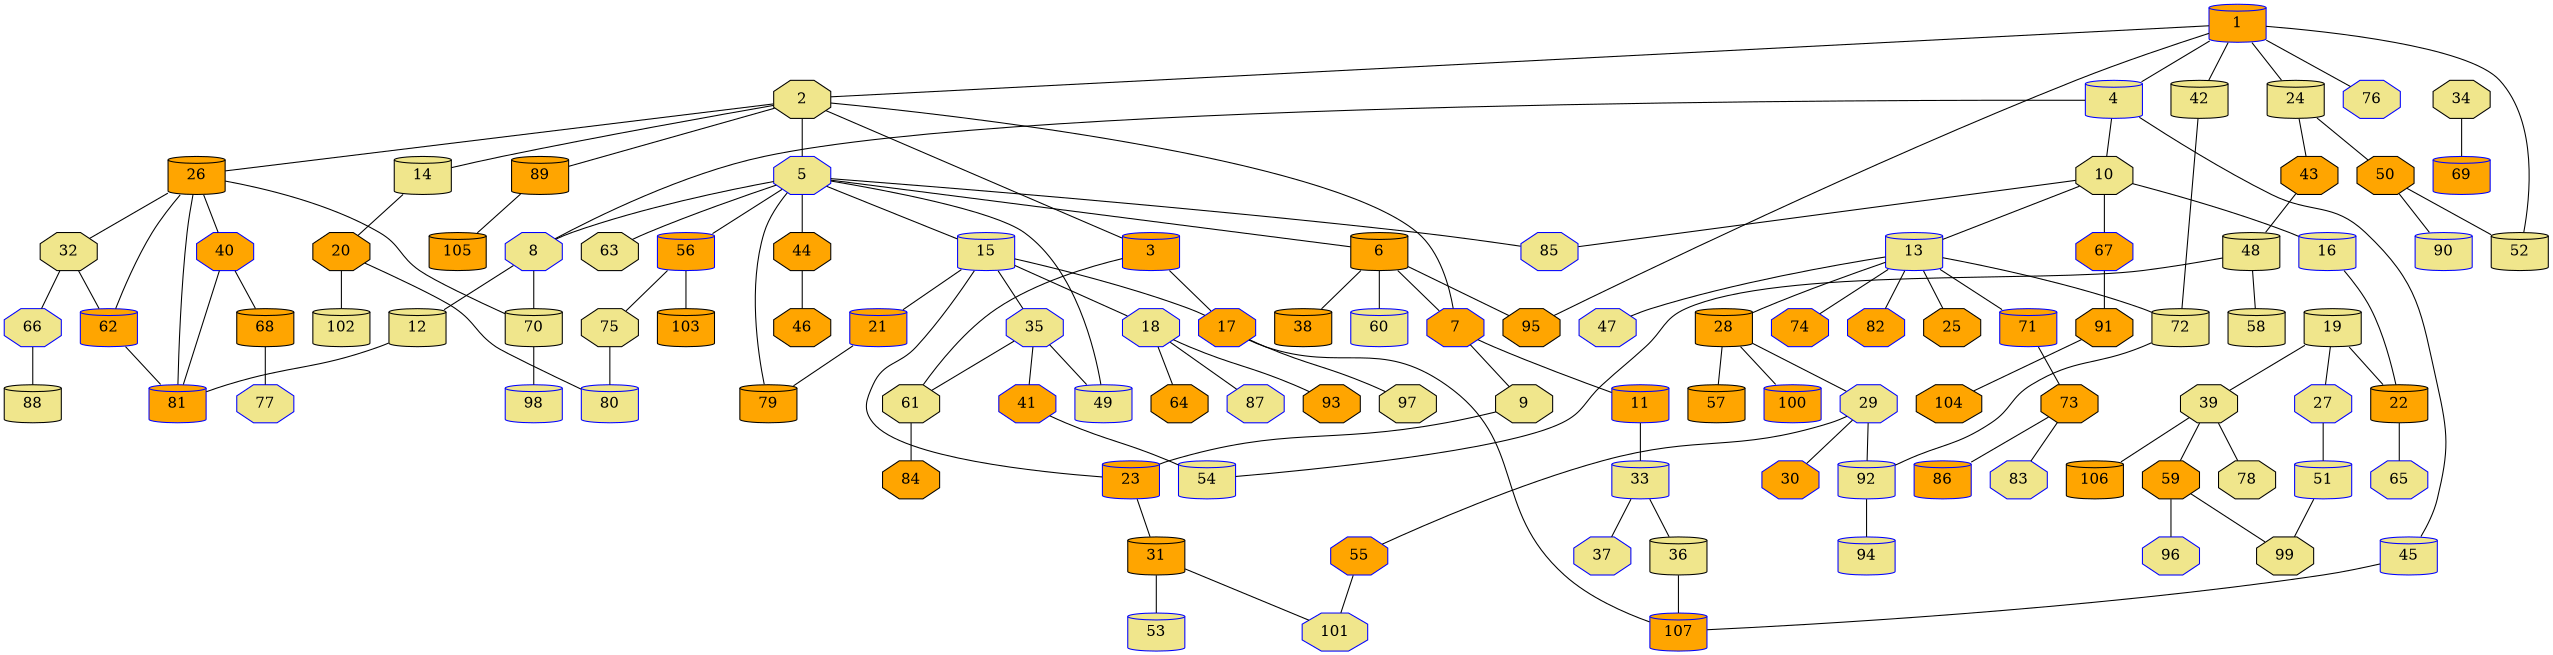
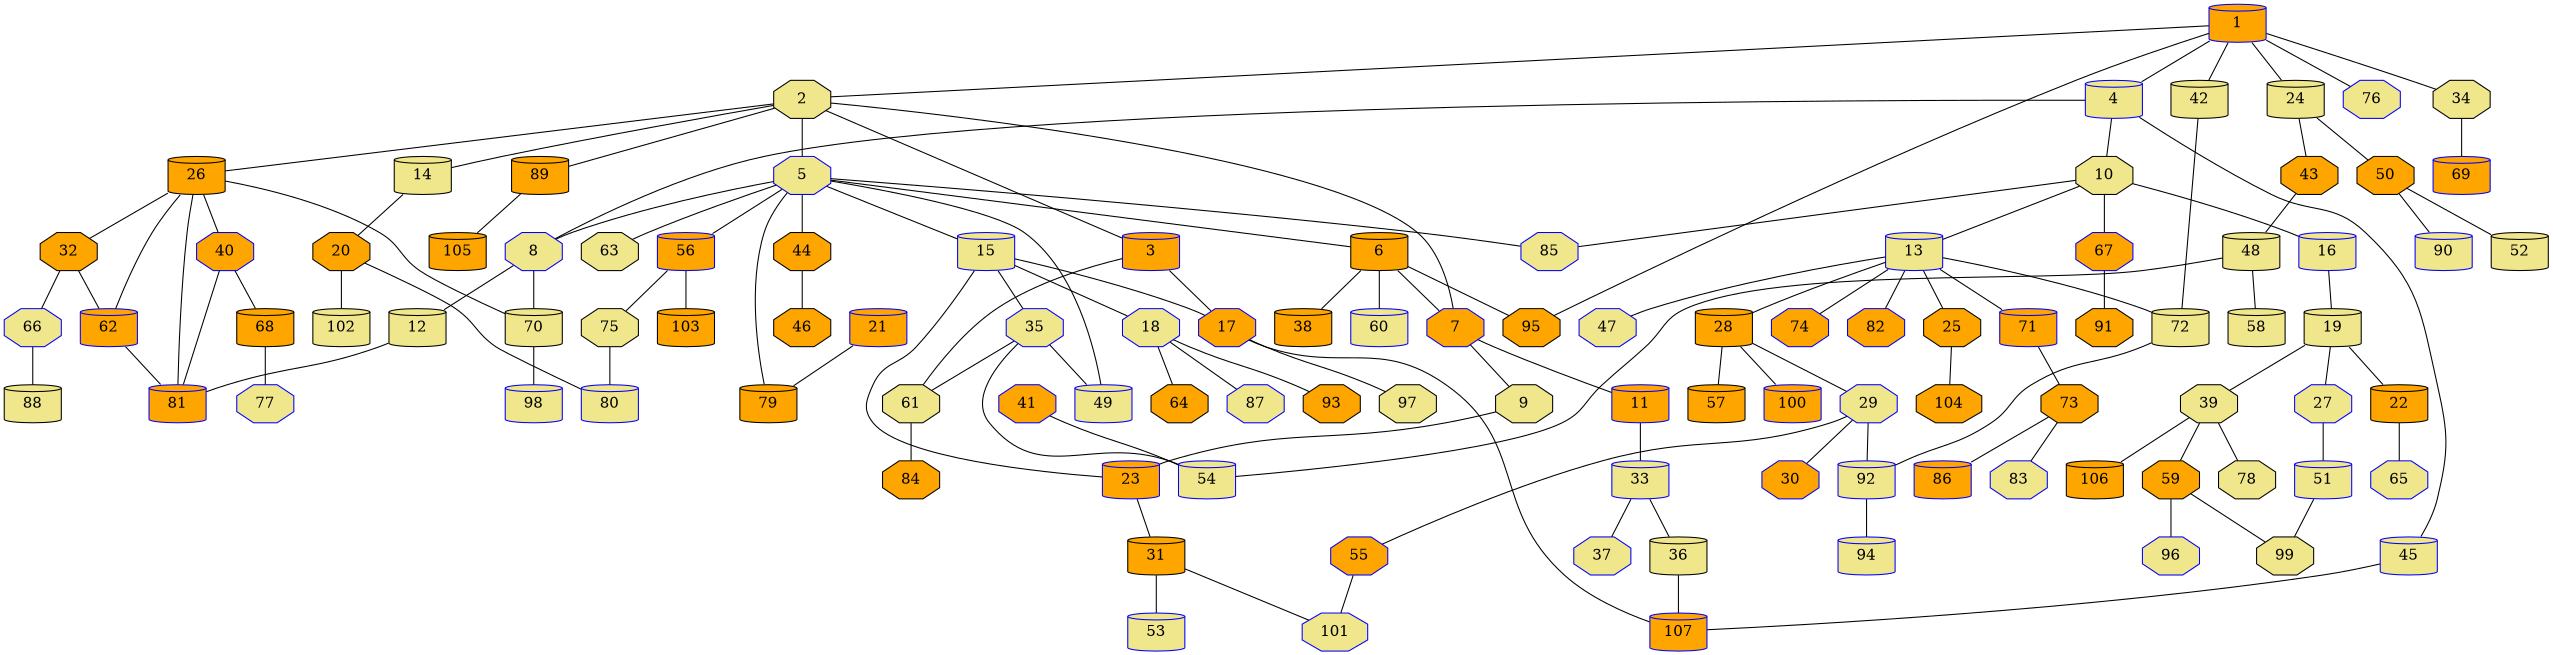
edge "1" -- "52": now "1" -- "34"
node "32": fillcolor khaki -> orange
edge "15" -- "21": removed
edge "16" -- "22": now "16" -- "19"
edge "91" -- "104": now "25" -- "104"
edge "35" -- "41": now "35" -- "54"
